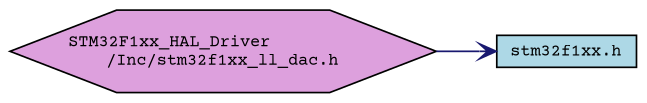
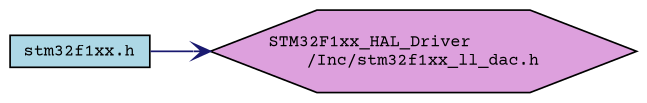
edge "STM32F1xx_HAL_Driver /Inc/stm32f1xx_ll_dac.h" -> "stm32f1xx.h": reversed
